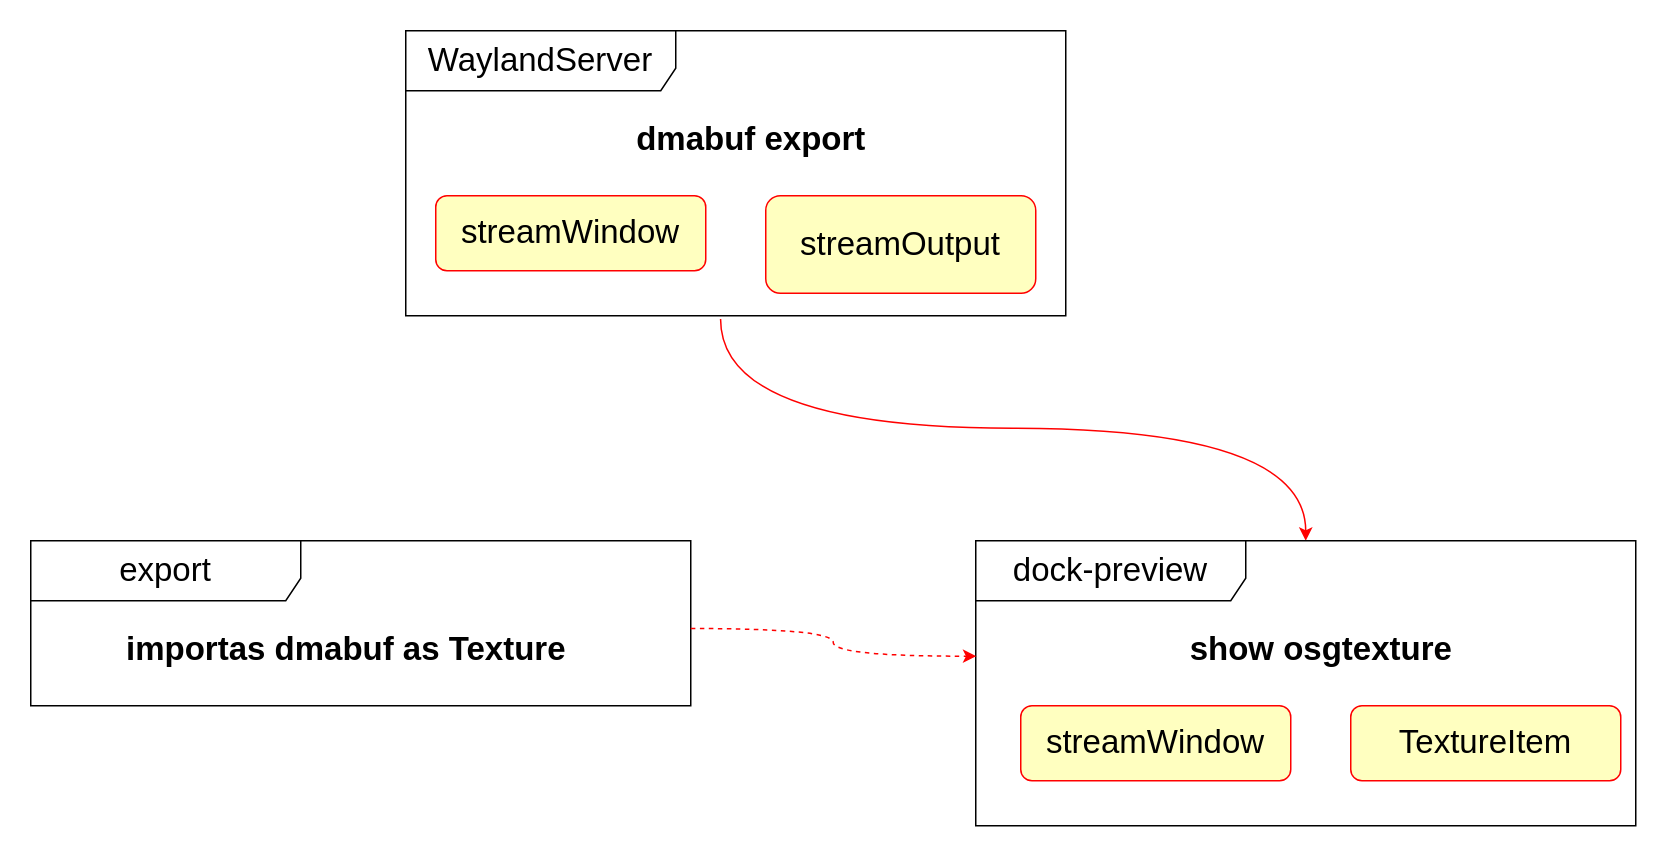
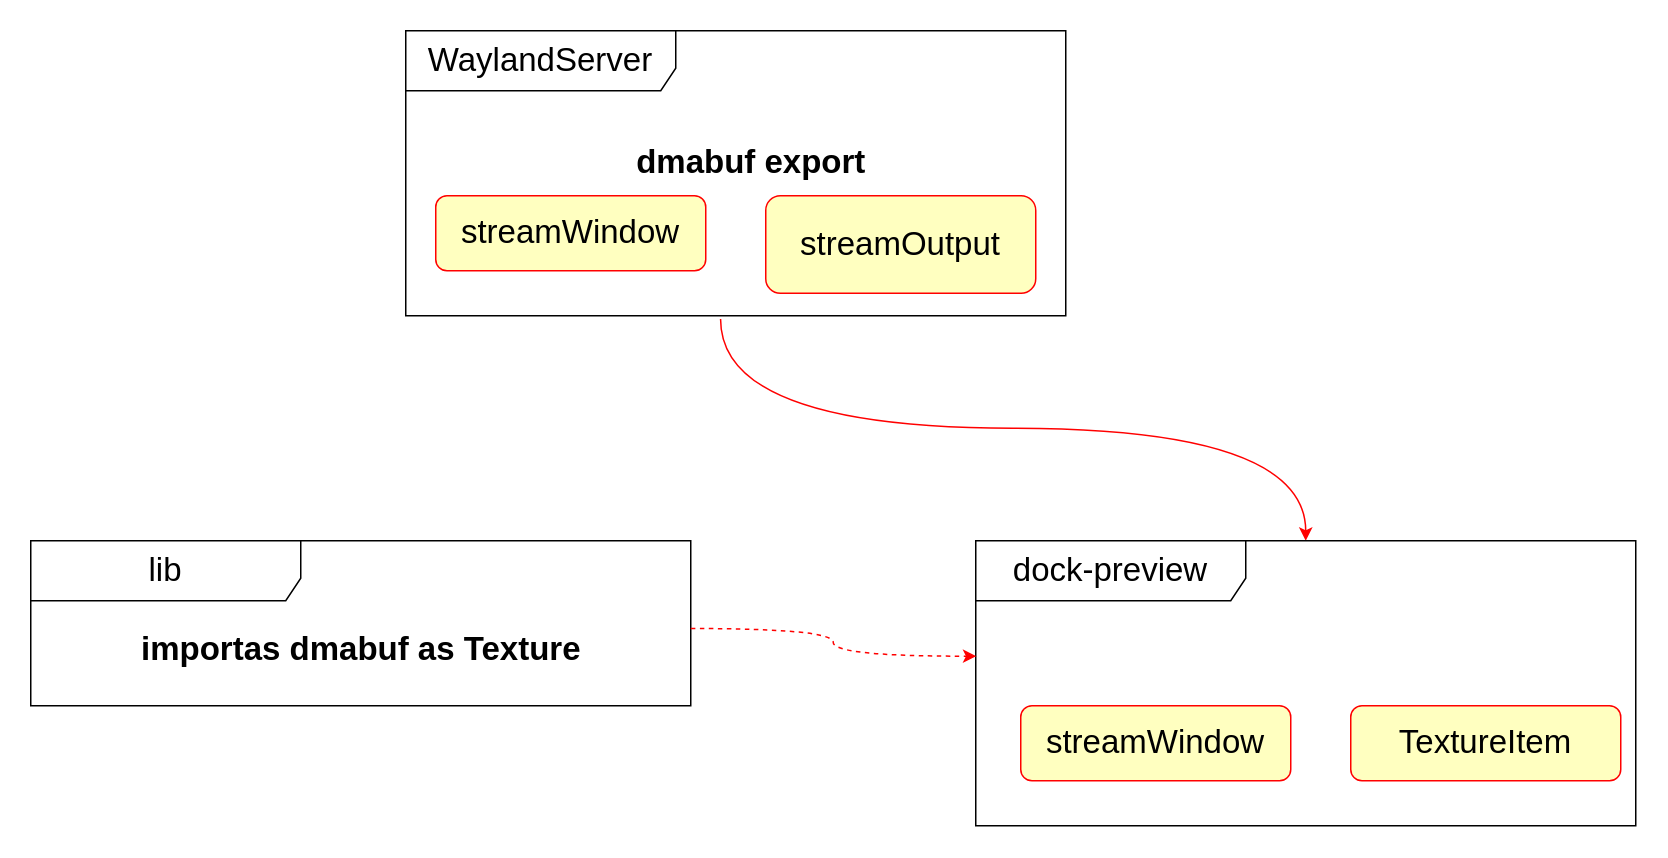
node "dmabuf export": moved (751, 140) -> (751, 163)
node "export": label "export" -> "lib"
node "importas dmabuf as Texture": moved (346, 650) -> (361, 650)
node "show osgtexture": removed
